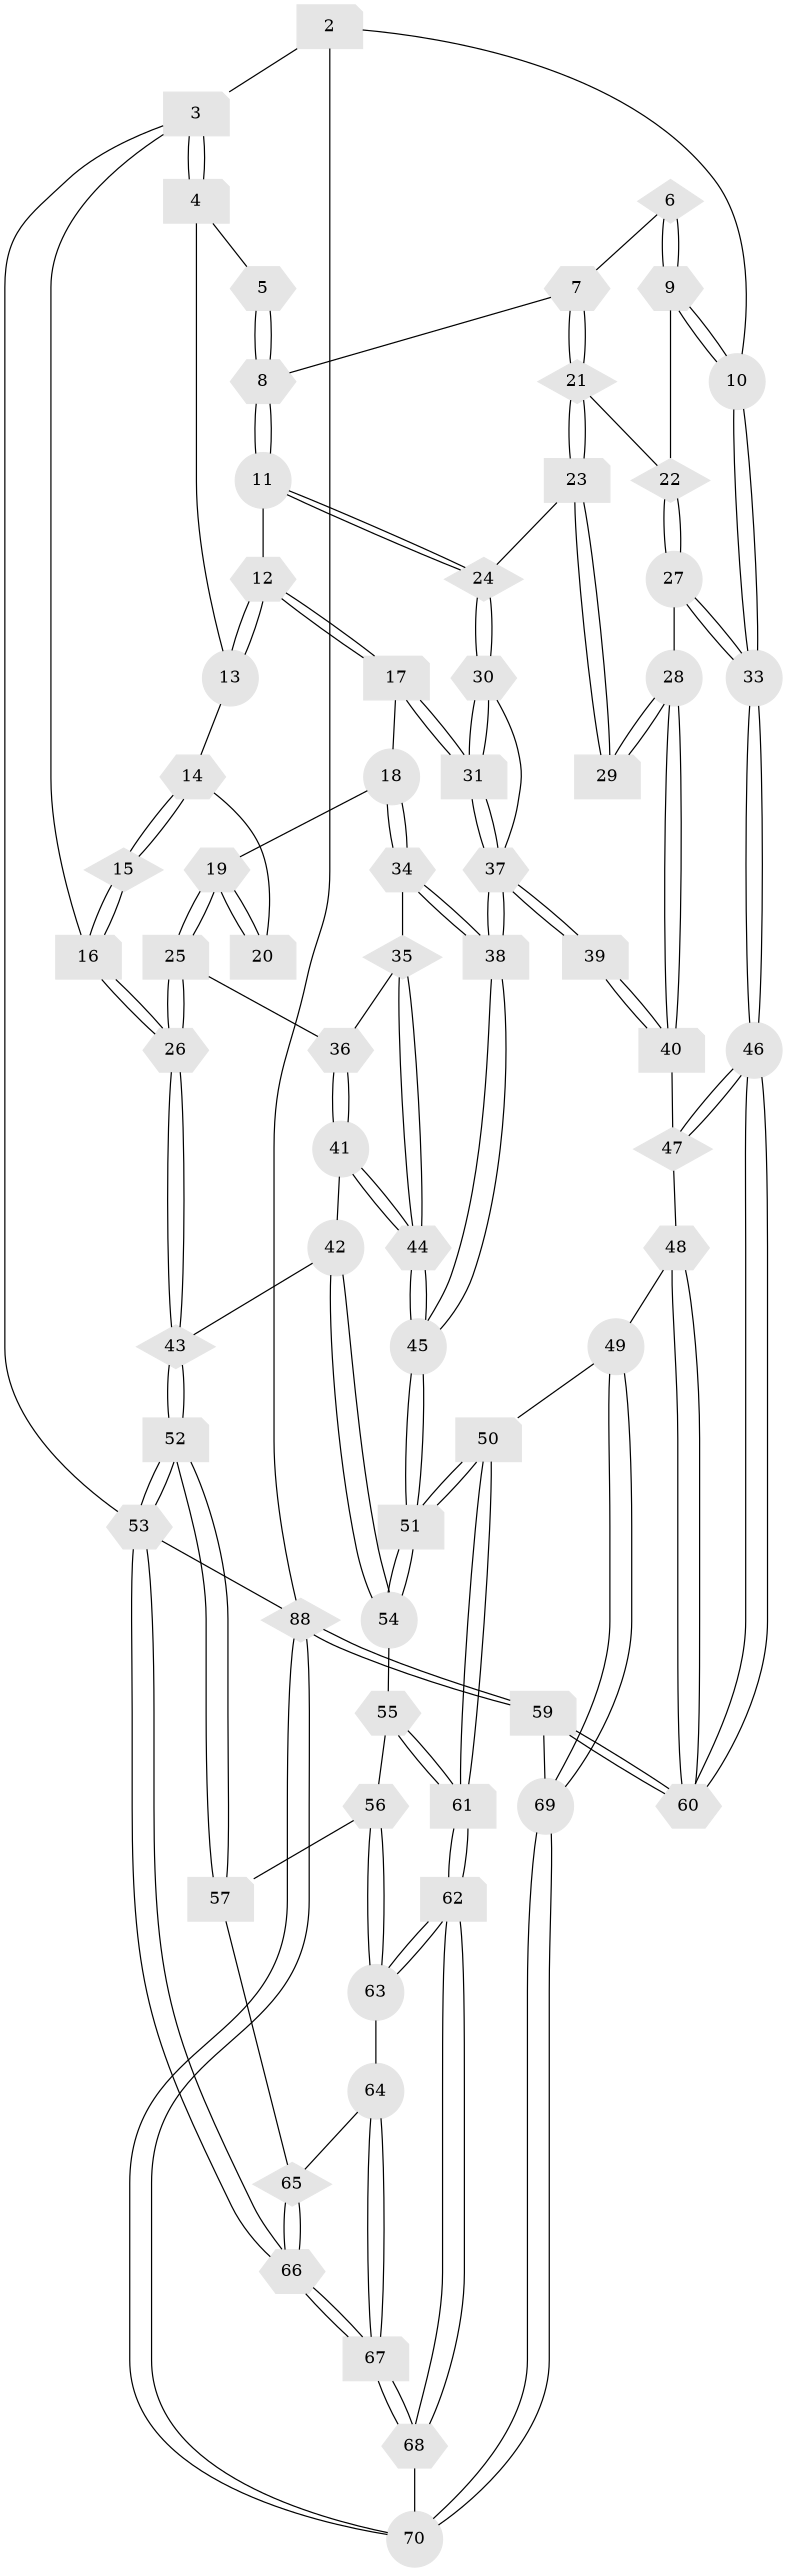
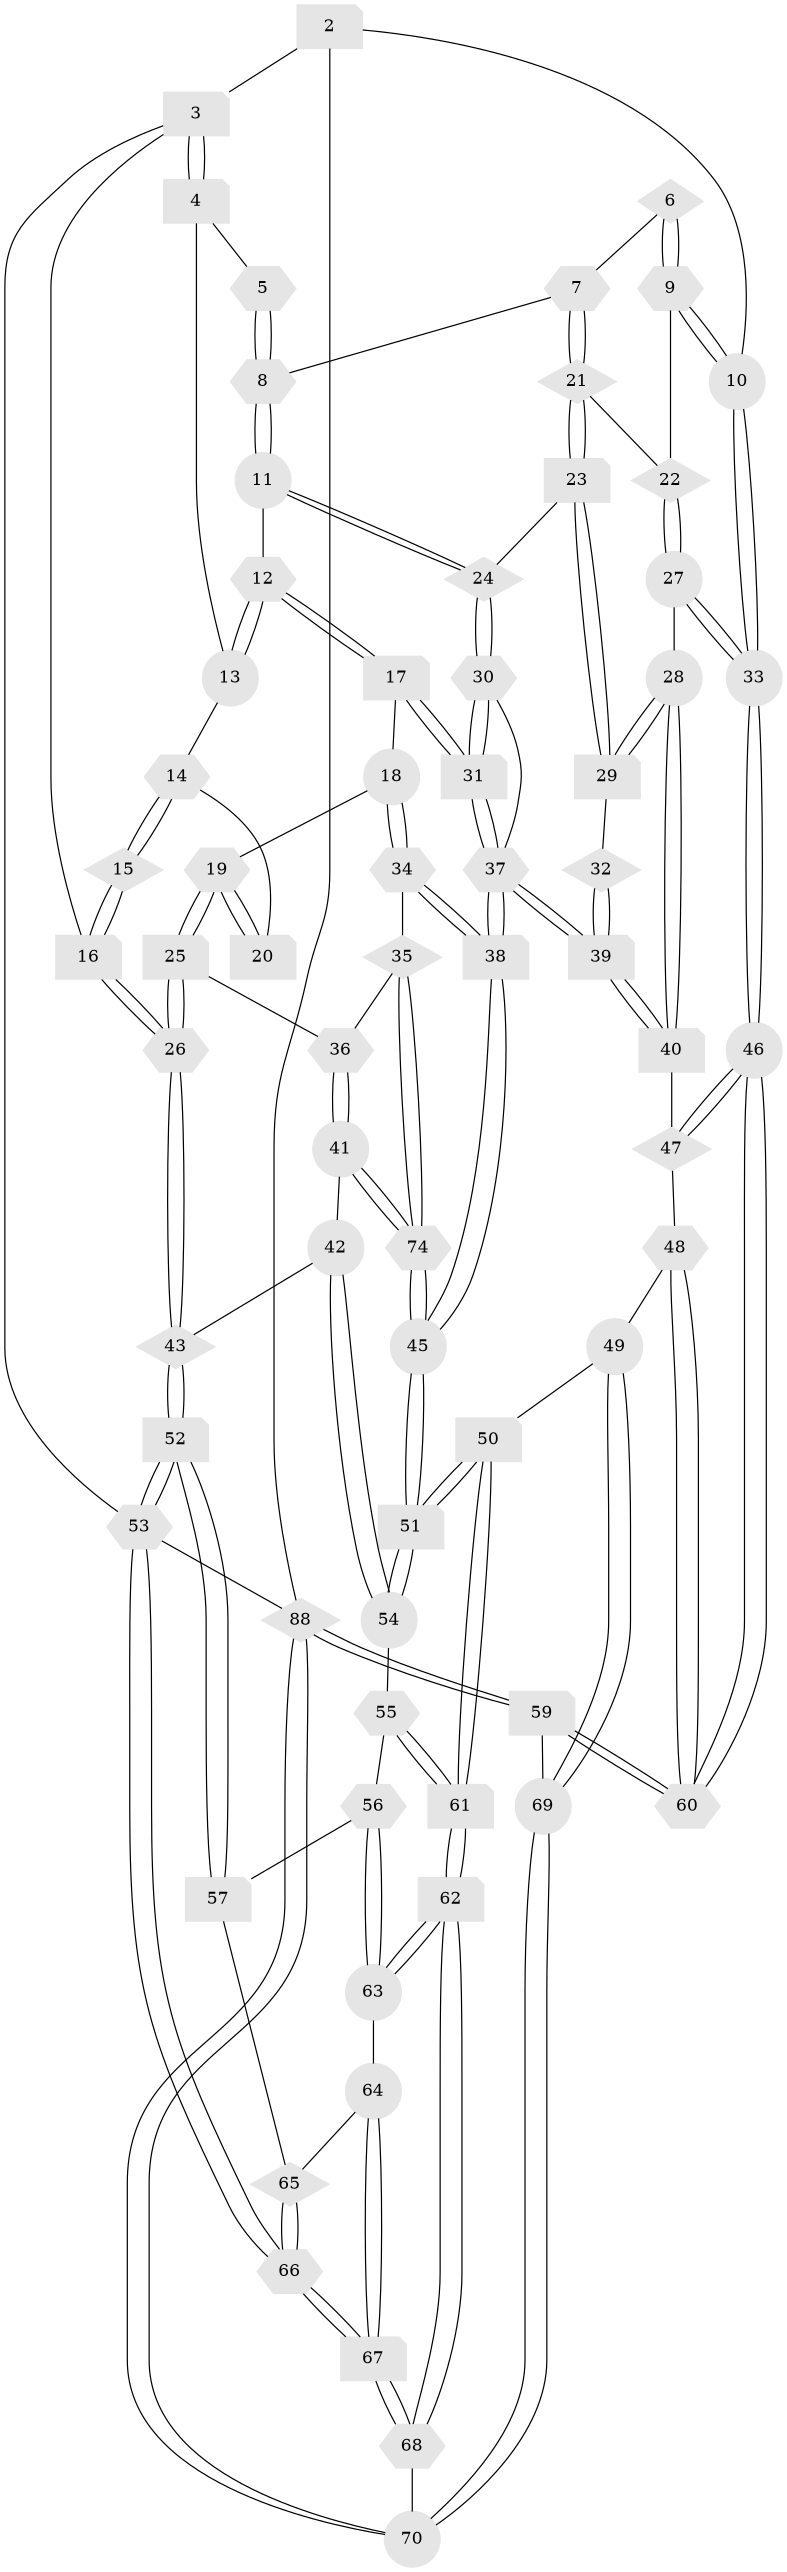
node "32": added
node "44": label "44" -> "74"
